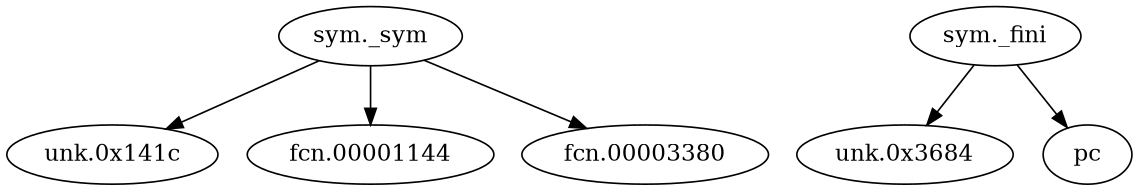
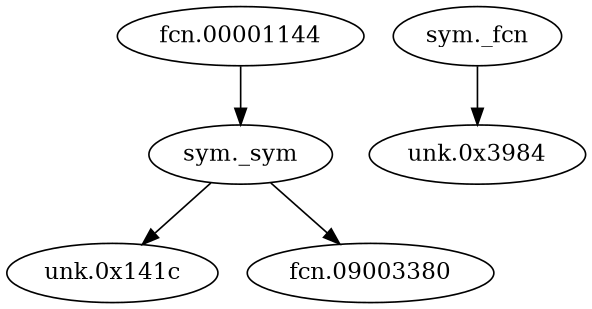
node "sym._fini": label "sym._fini" -> "sym._fcn"
edge "sym._sym" -> "fcn.00001144": reversed
node "fcn.00003380": label "fcn.00003380" -> "fcn.09003380"
node "unk.0x3684": label "unk.0x3684" -> "unk.0x3984"
node "pc": removed
